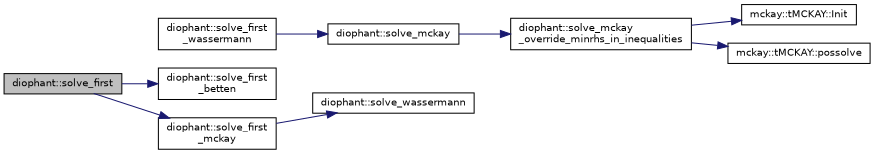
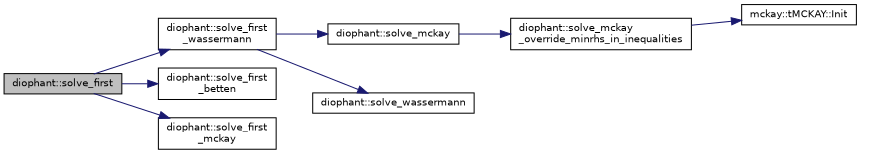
node "mckay::tMCKAY::possolve": removed
edge "diophant::solve_first" -> "diophant::solve_first _wassermann": added
edge "diophant::solve_first _mckay" -> "diophant::solve_wassermann": now "diophant::solve_first _wassermann" -> "diophant::solve_wassermann"
